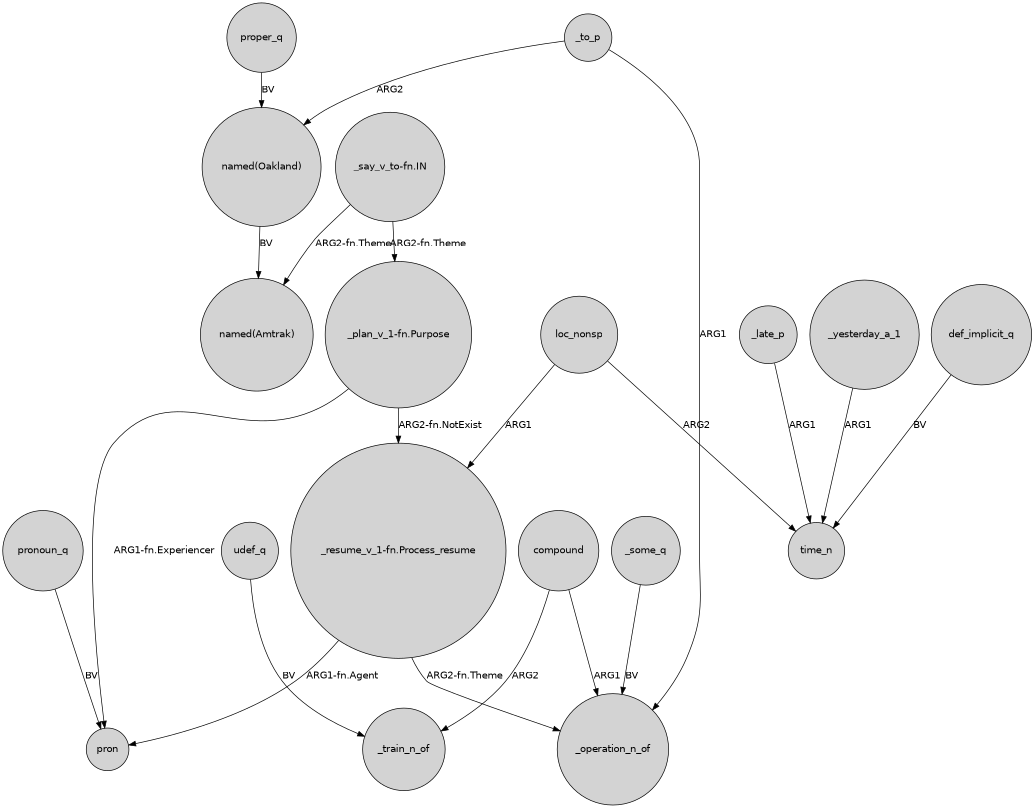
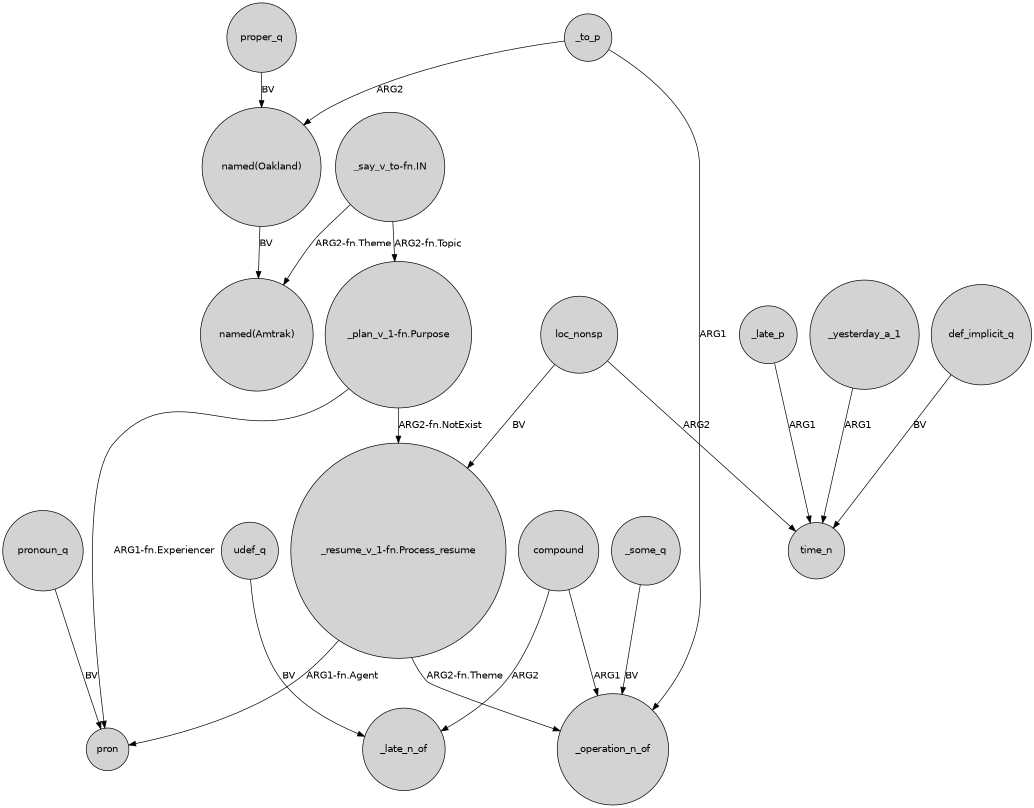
edge "_say_v_to-fn.IN" -> "_plan_v_1-fn.Purpose": label "ARG2-fn.Theme" -> "ARG2-fn.Topic"
edge "loc_nonsp" -> "_resume_v_1-fn.Process_resume": label "ARG1" -> "BV"
node "_train_n_of": label "_train_n_of" -> "_late_n_of"
